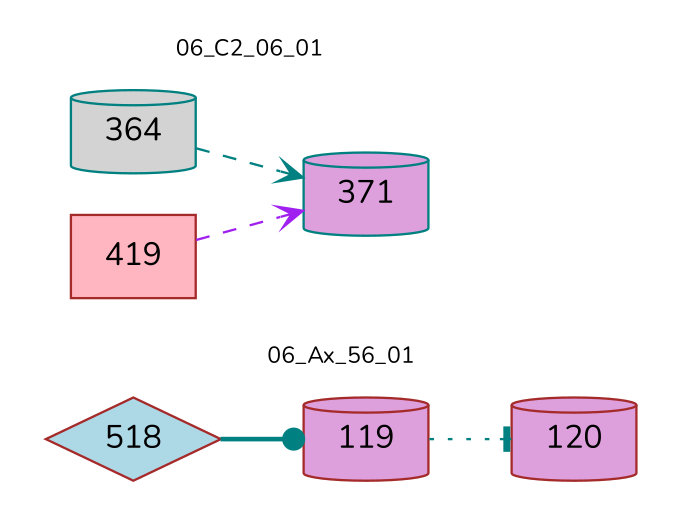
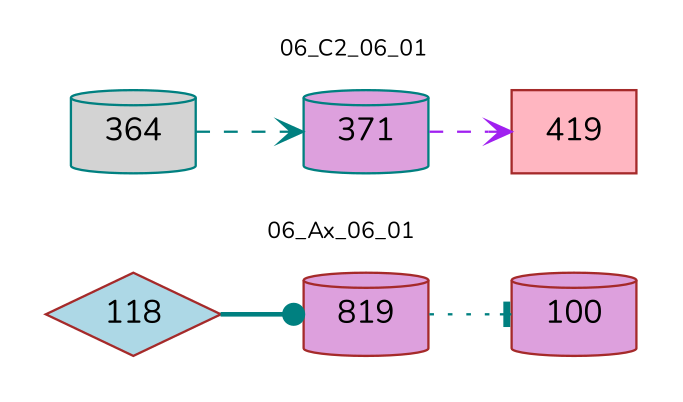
edge "419" -> "371": reversed
cluster "06_Ax_56_01": label "06_Ax_56_01" -> "06_Ax_06_01"
node "518": label "518" -> "118"
node "119": label "119" -> "819"
node "120": label "120" -> "100"
